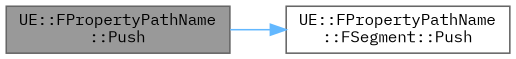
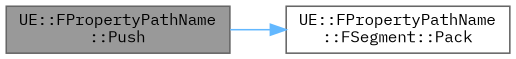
node "UE::FPropertyPathName ::FSegment::Push": label "UE::FPropertyPathName ::FSegment::Push" -> "UE::FPropertyPathName ::FSegment::Pack"
